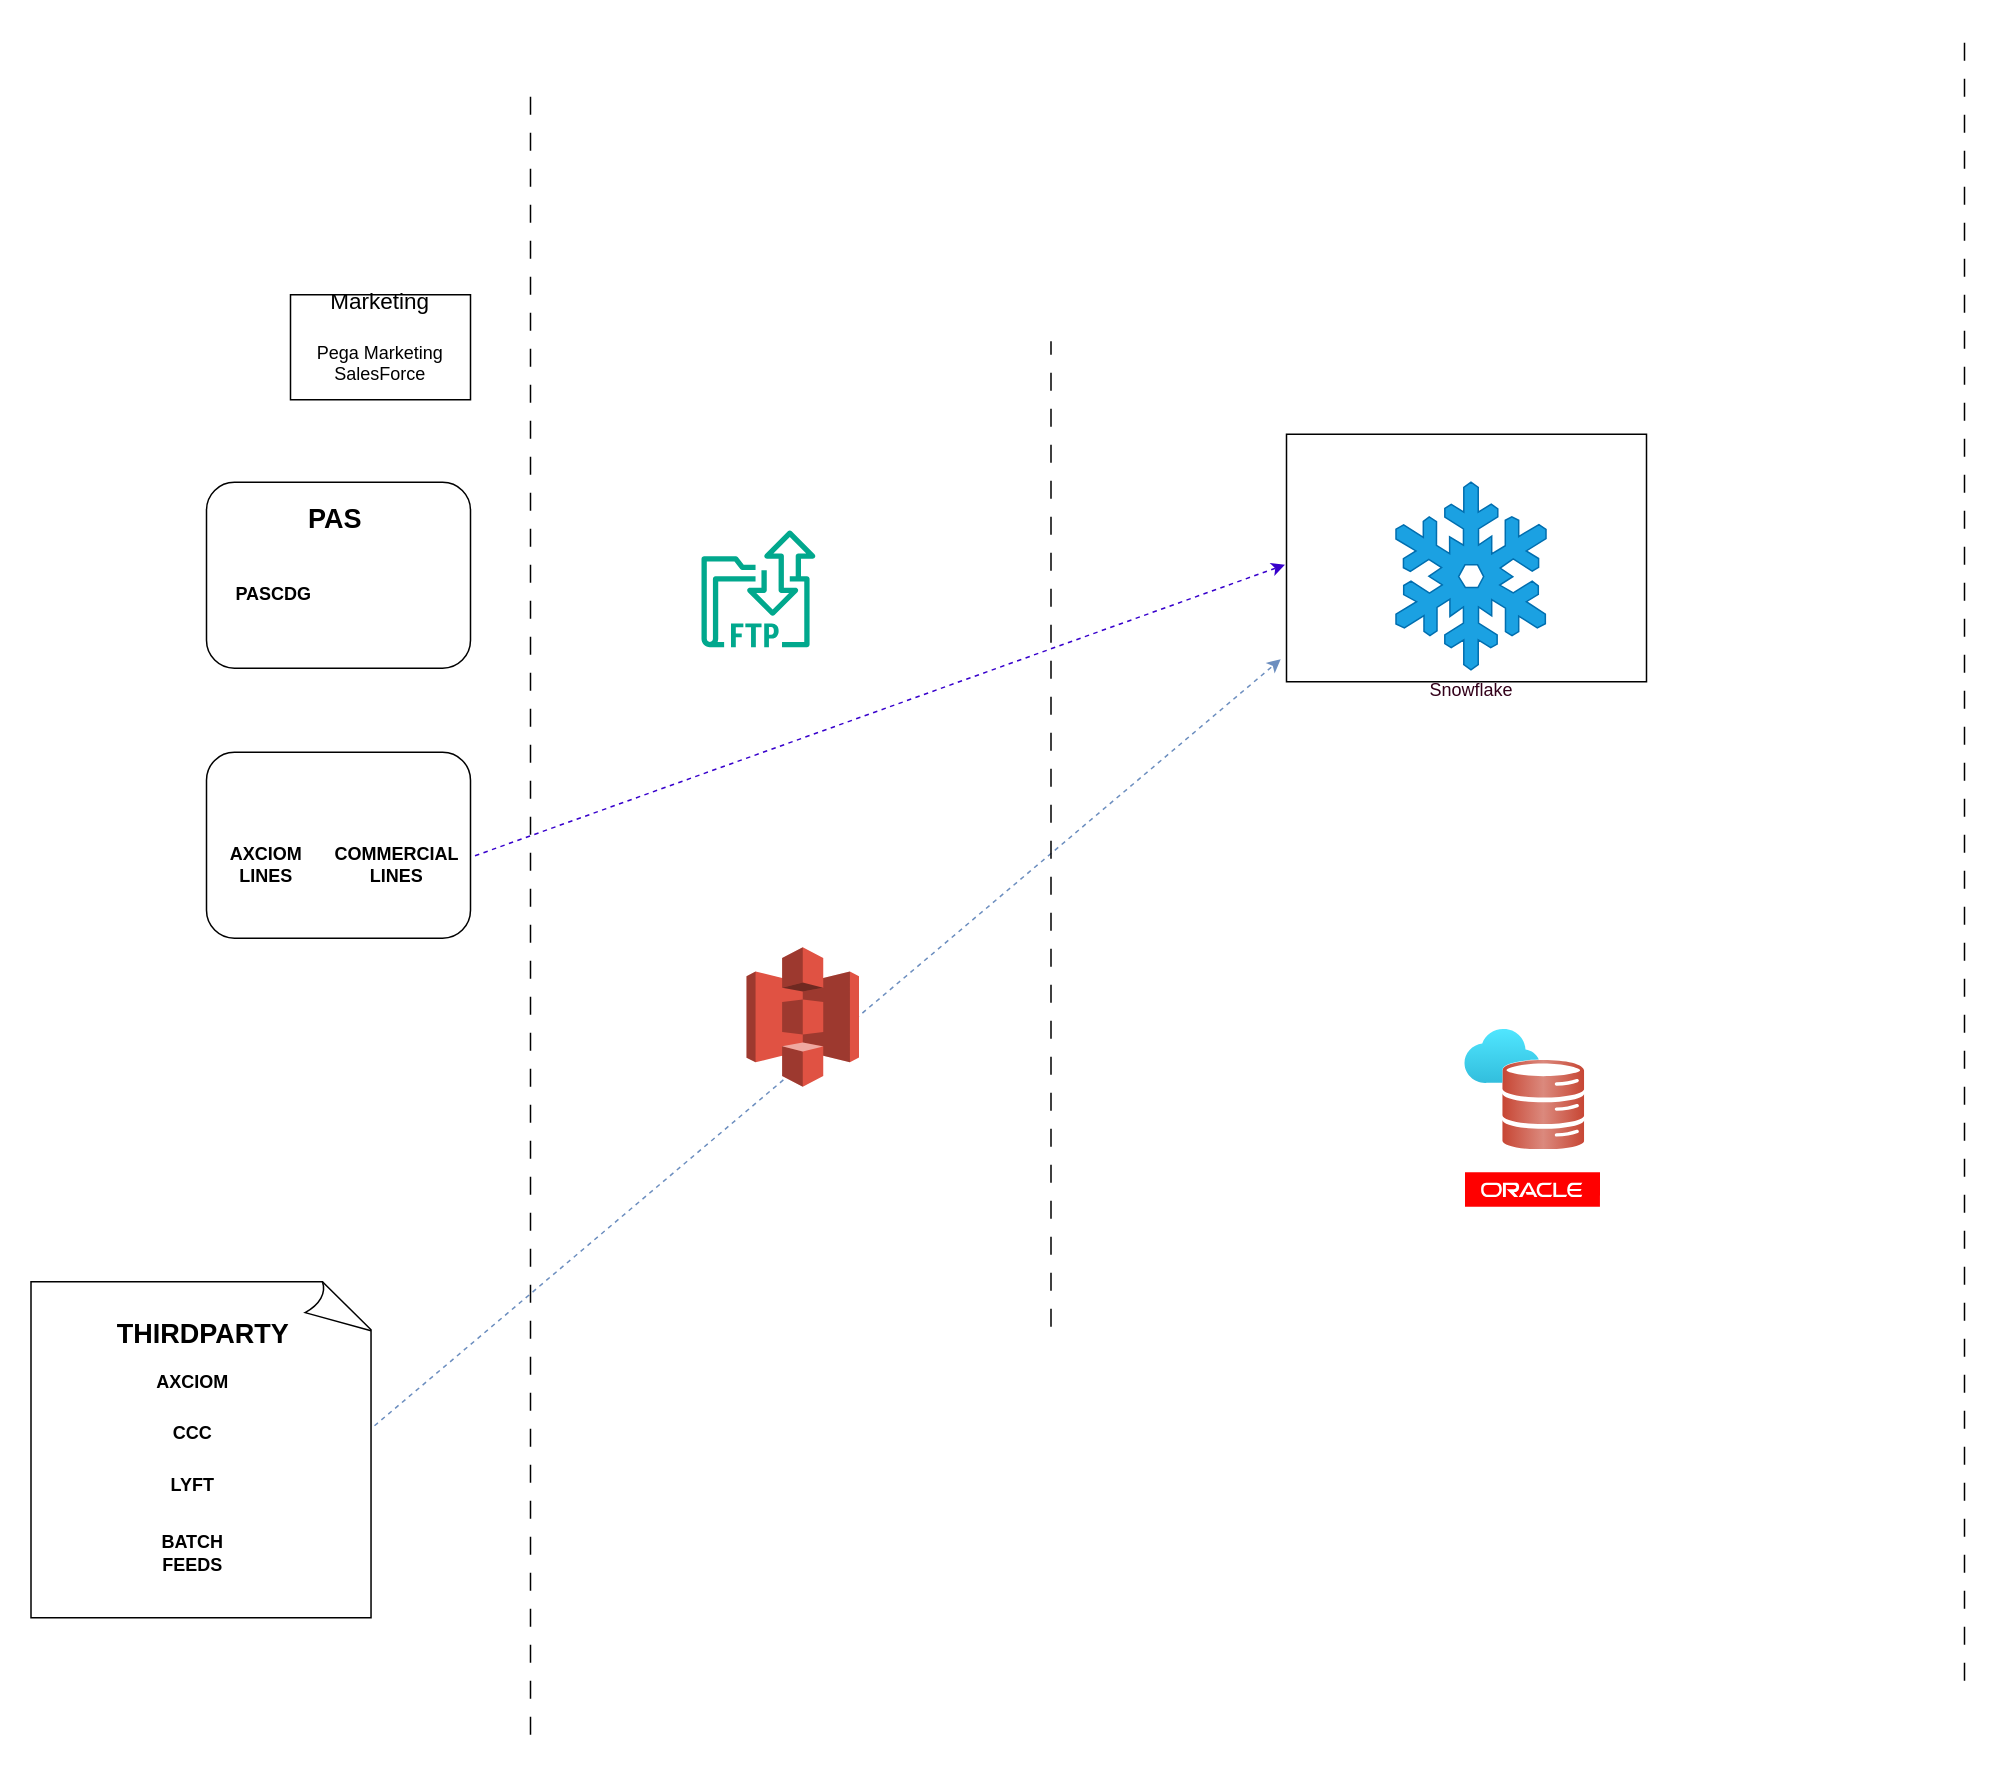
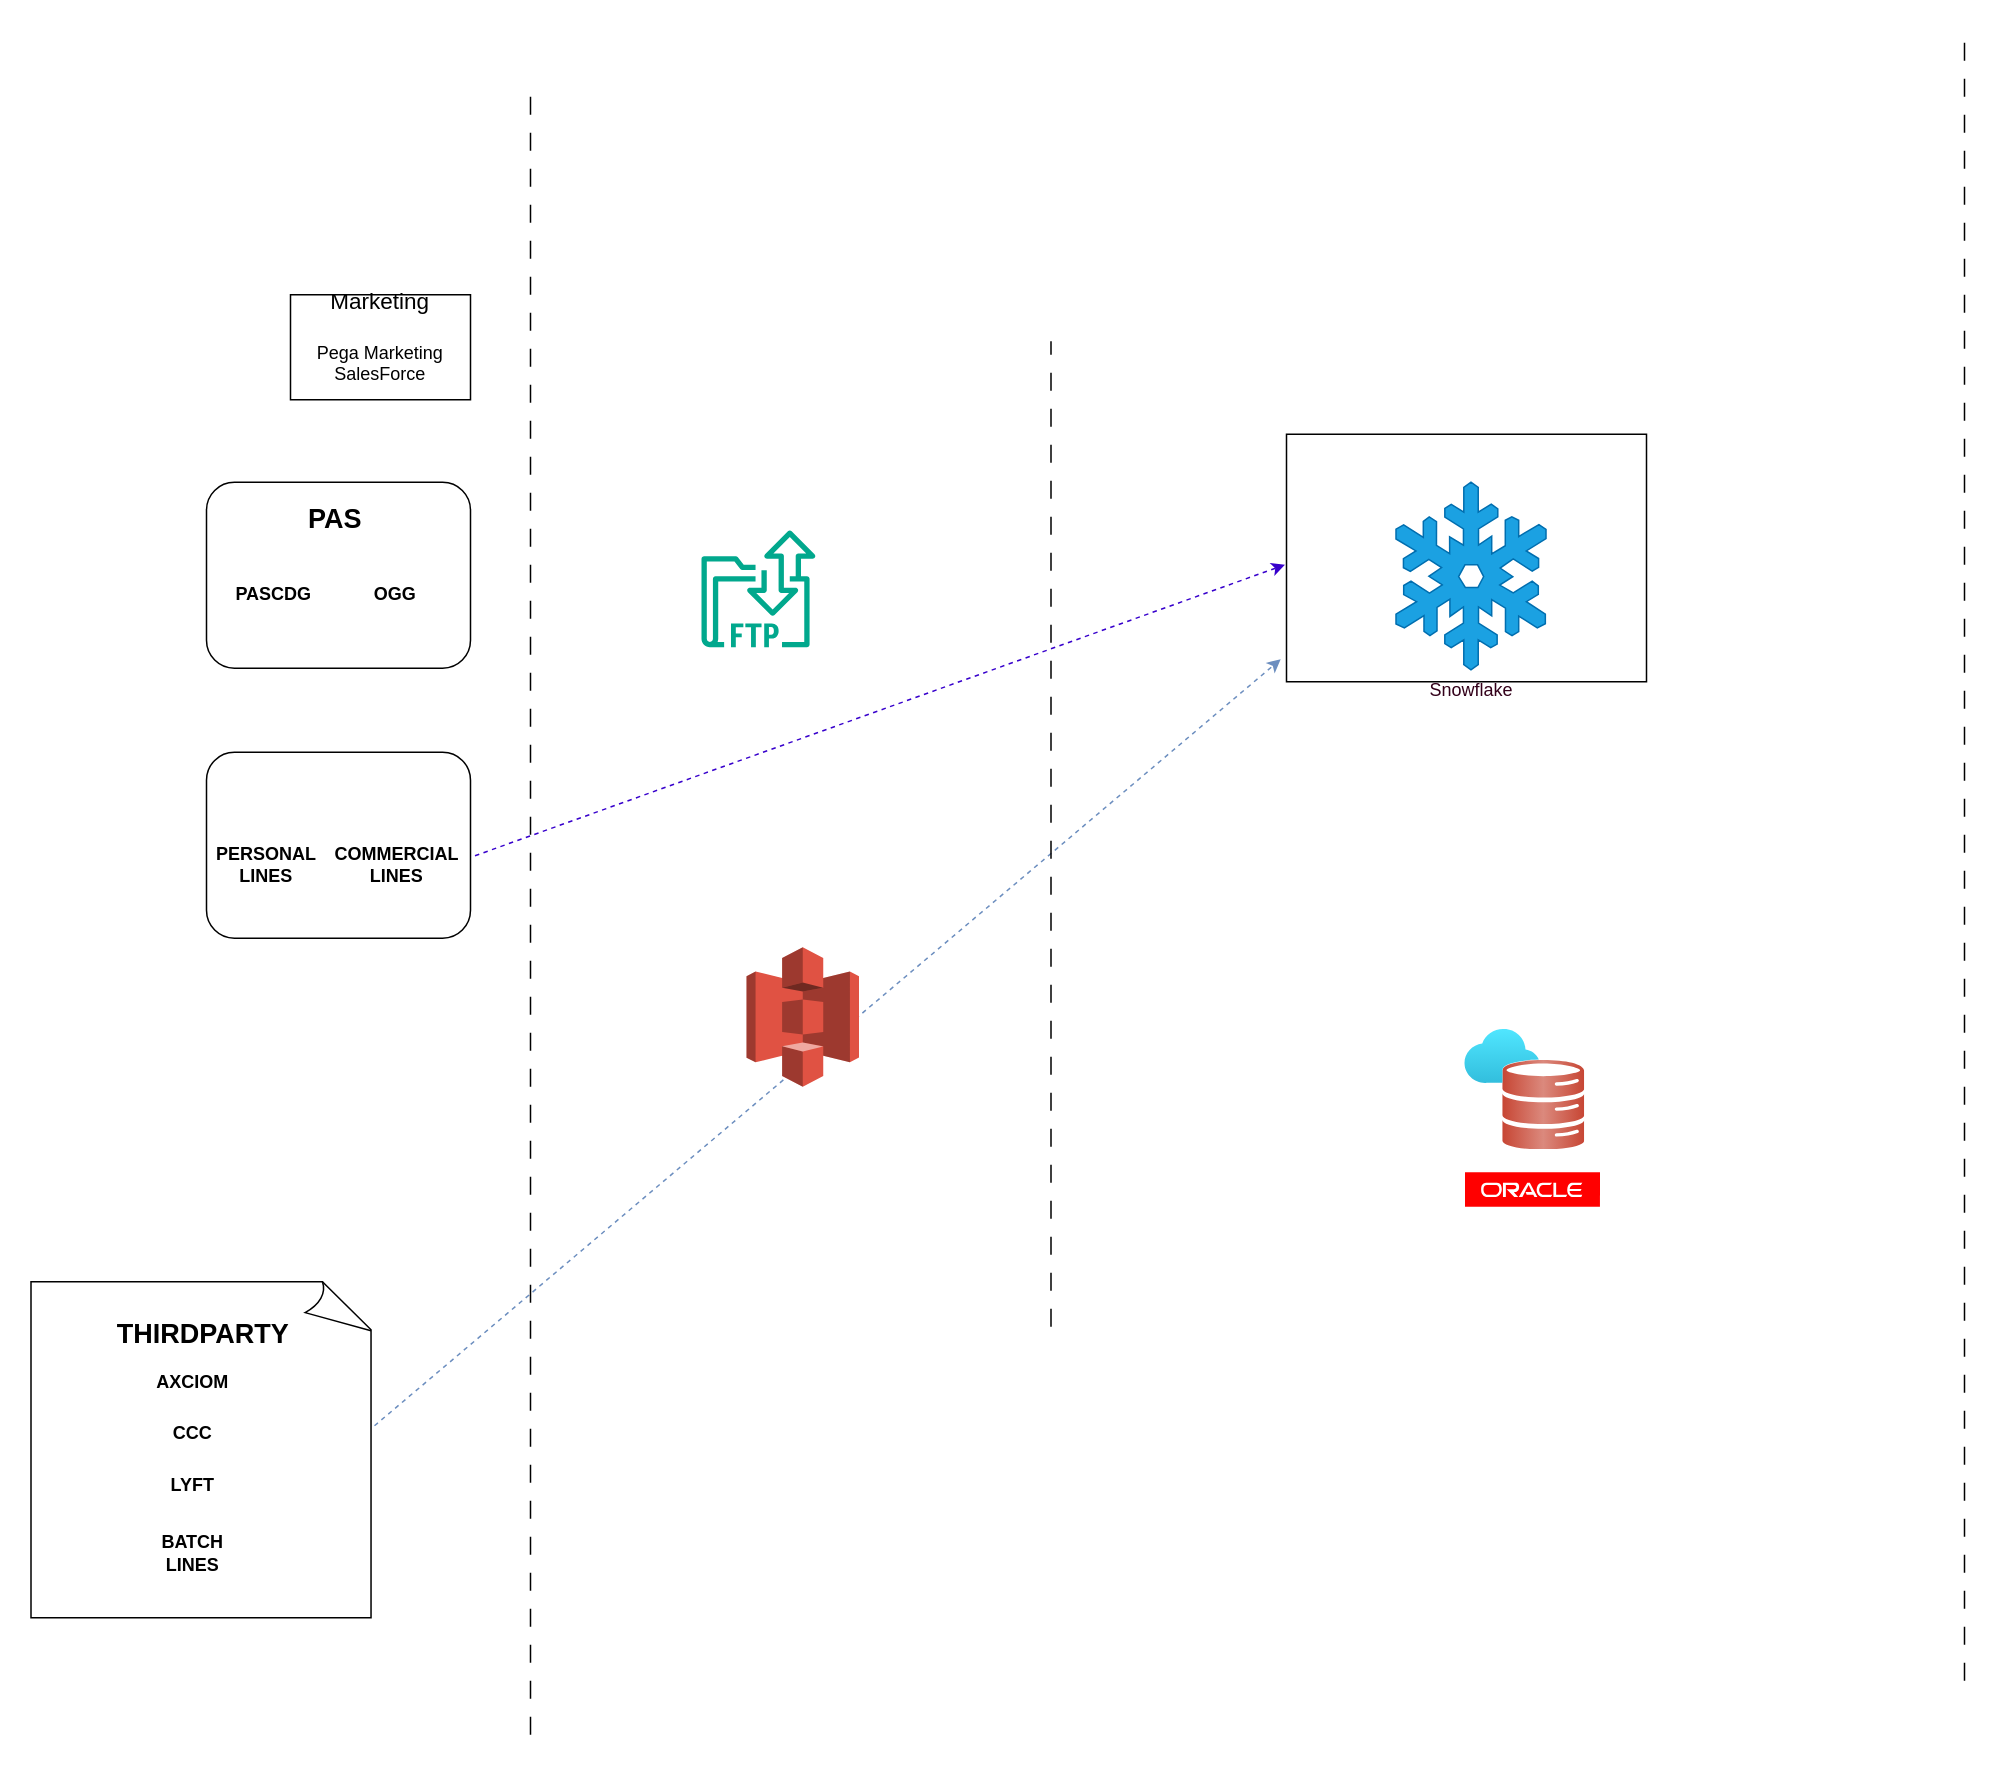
node "OGG": added
node "AXCIOM LINES": label "AXCIOM LINES" -> "PERSONAL LINES"
node "BATCH FEEDS": label "BATCH FEEDS" -> "BATCH LINES"
